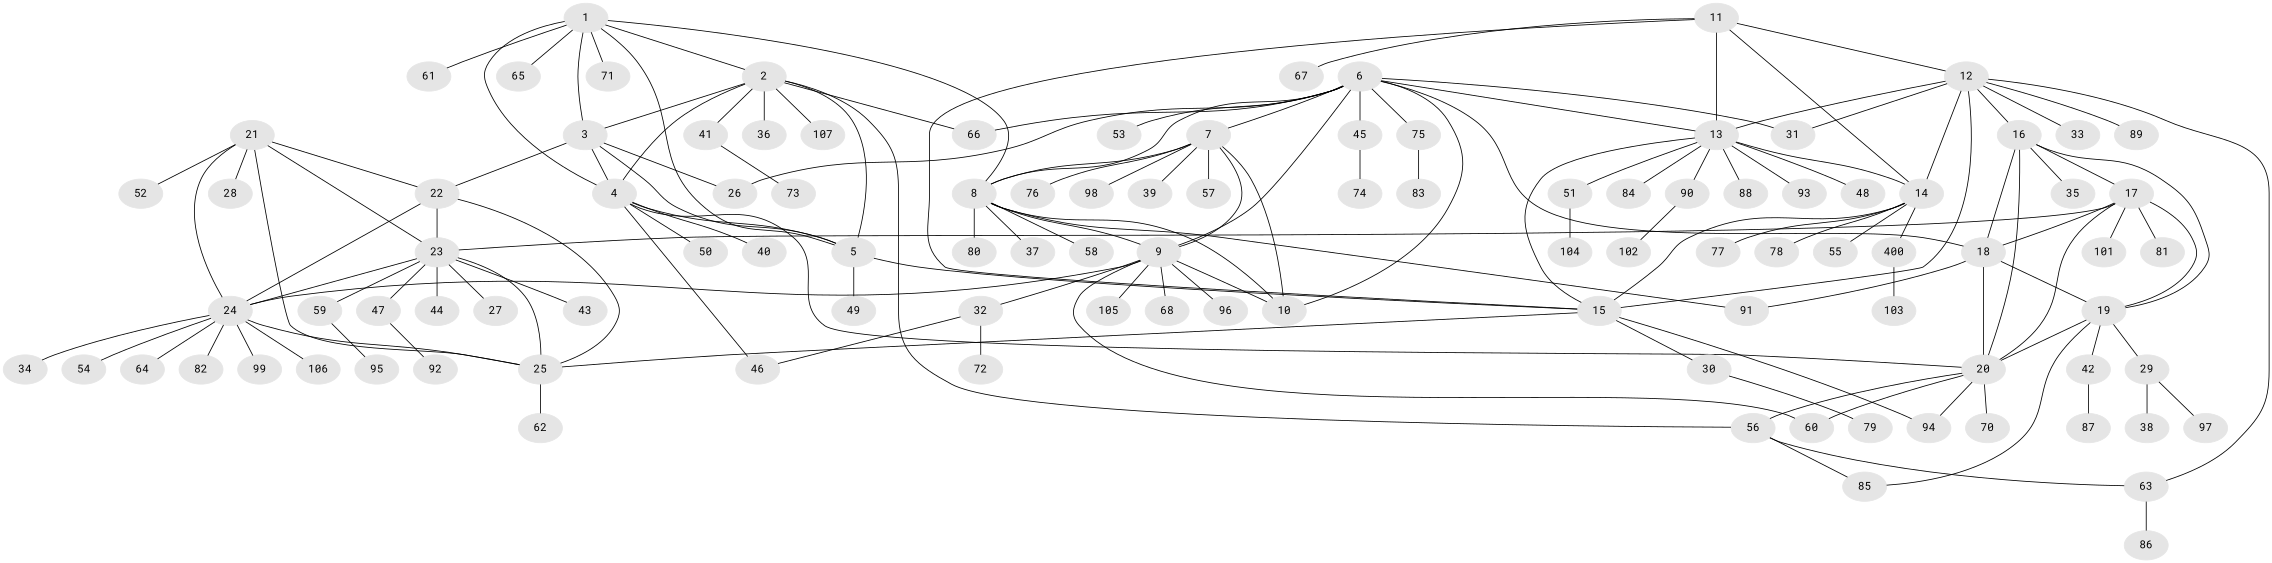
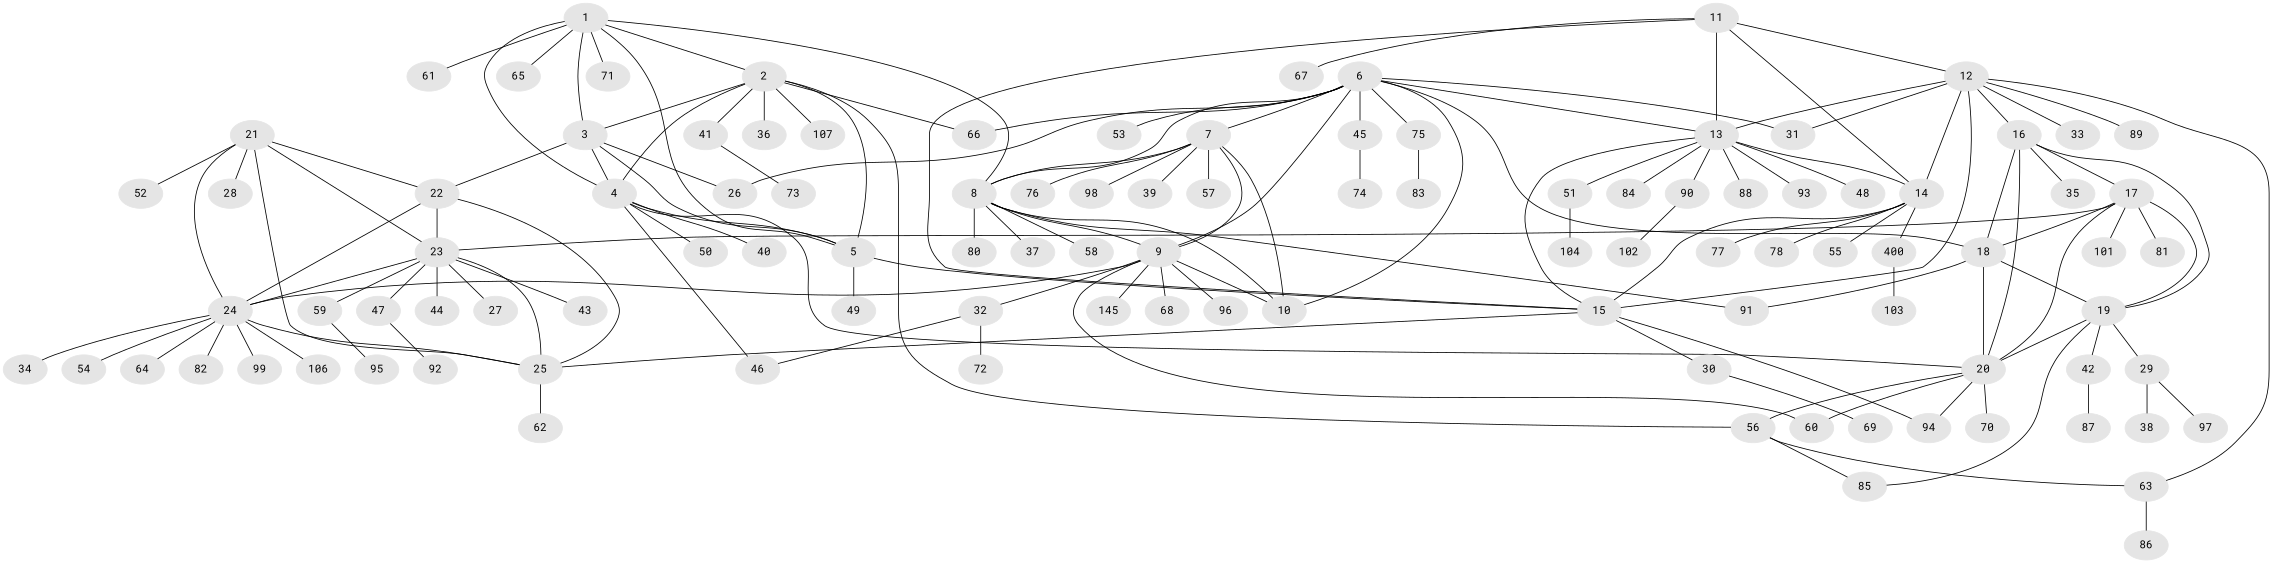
node "105": label "105" -> "145"
node "79": label "79" -> "69"
